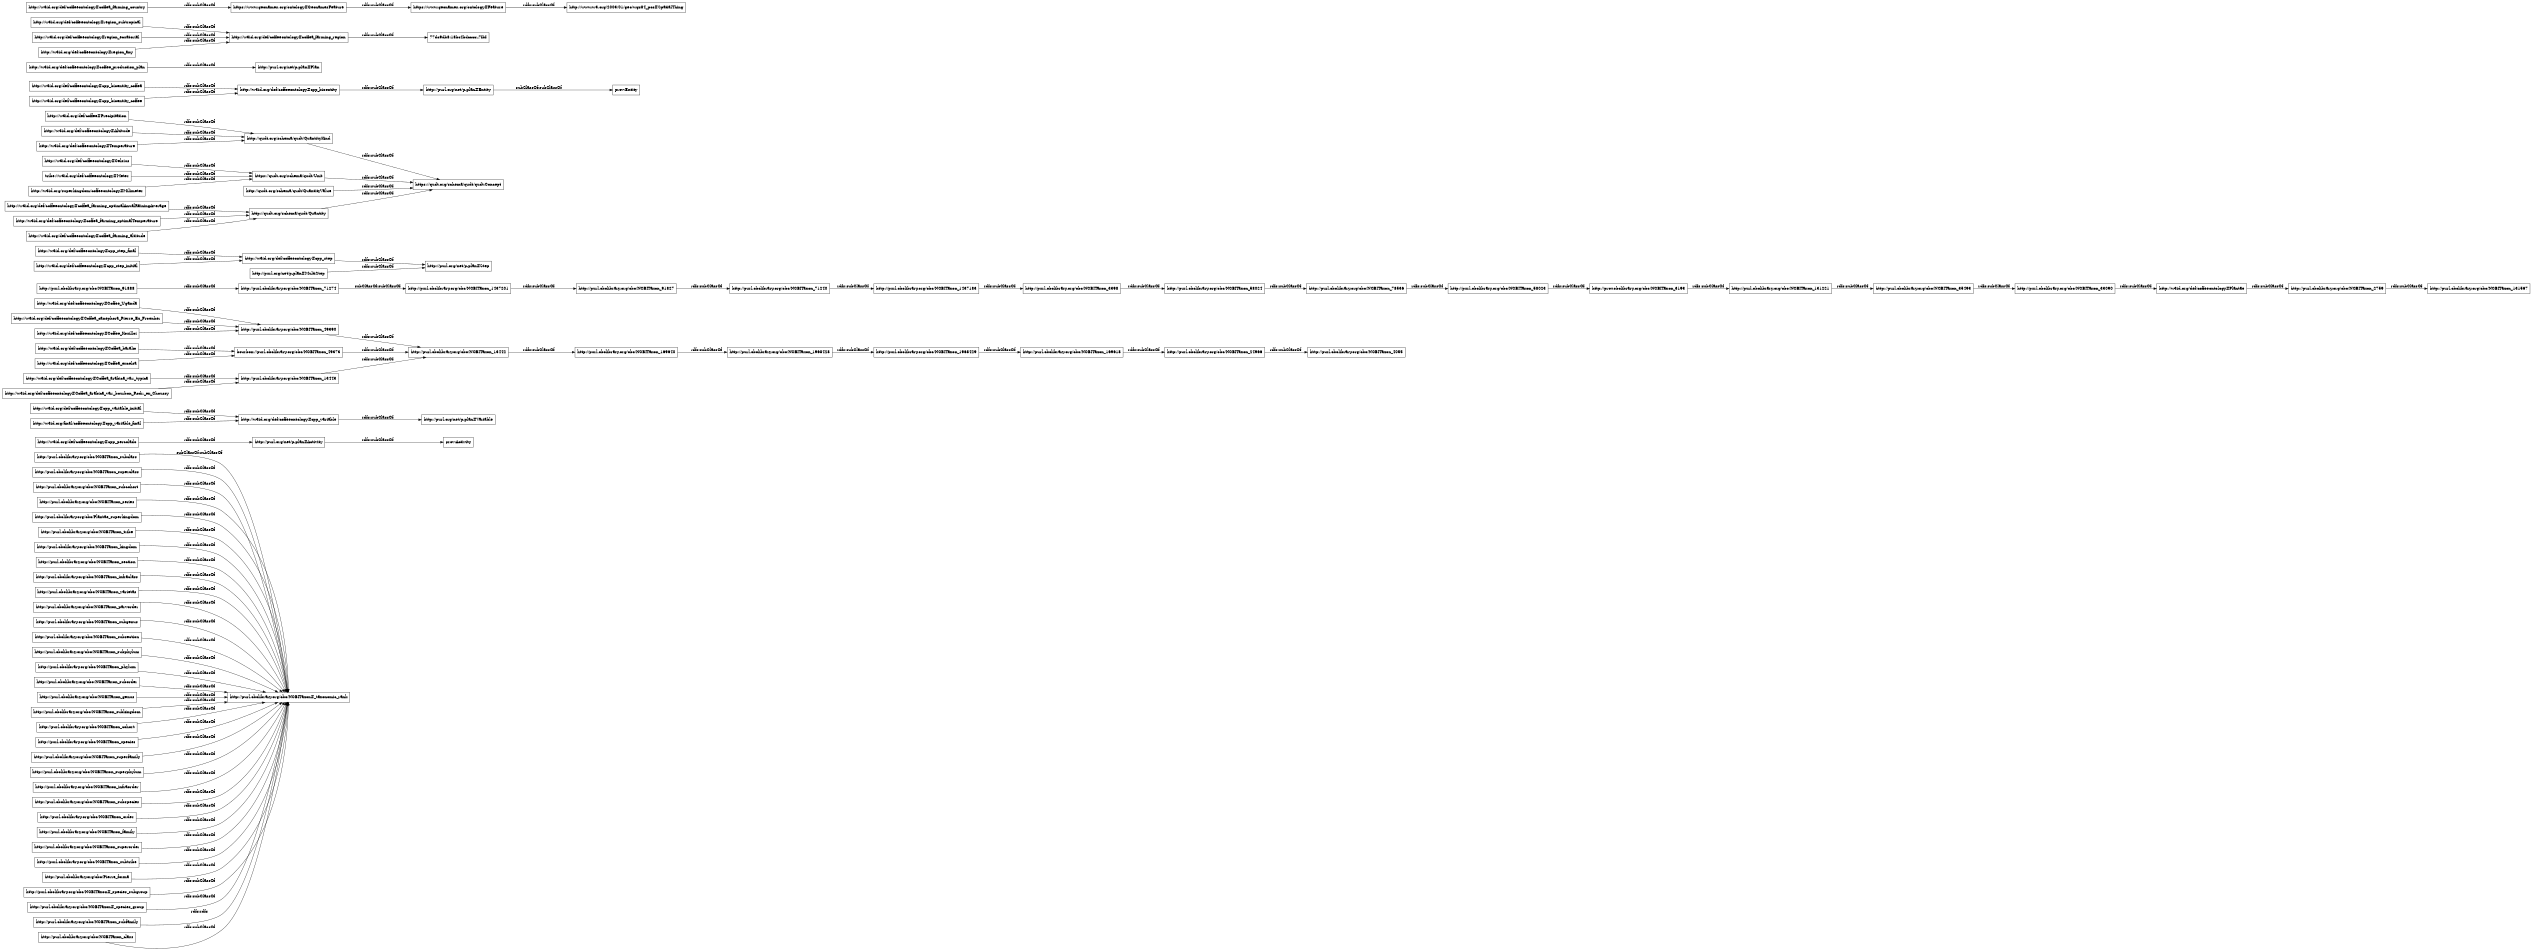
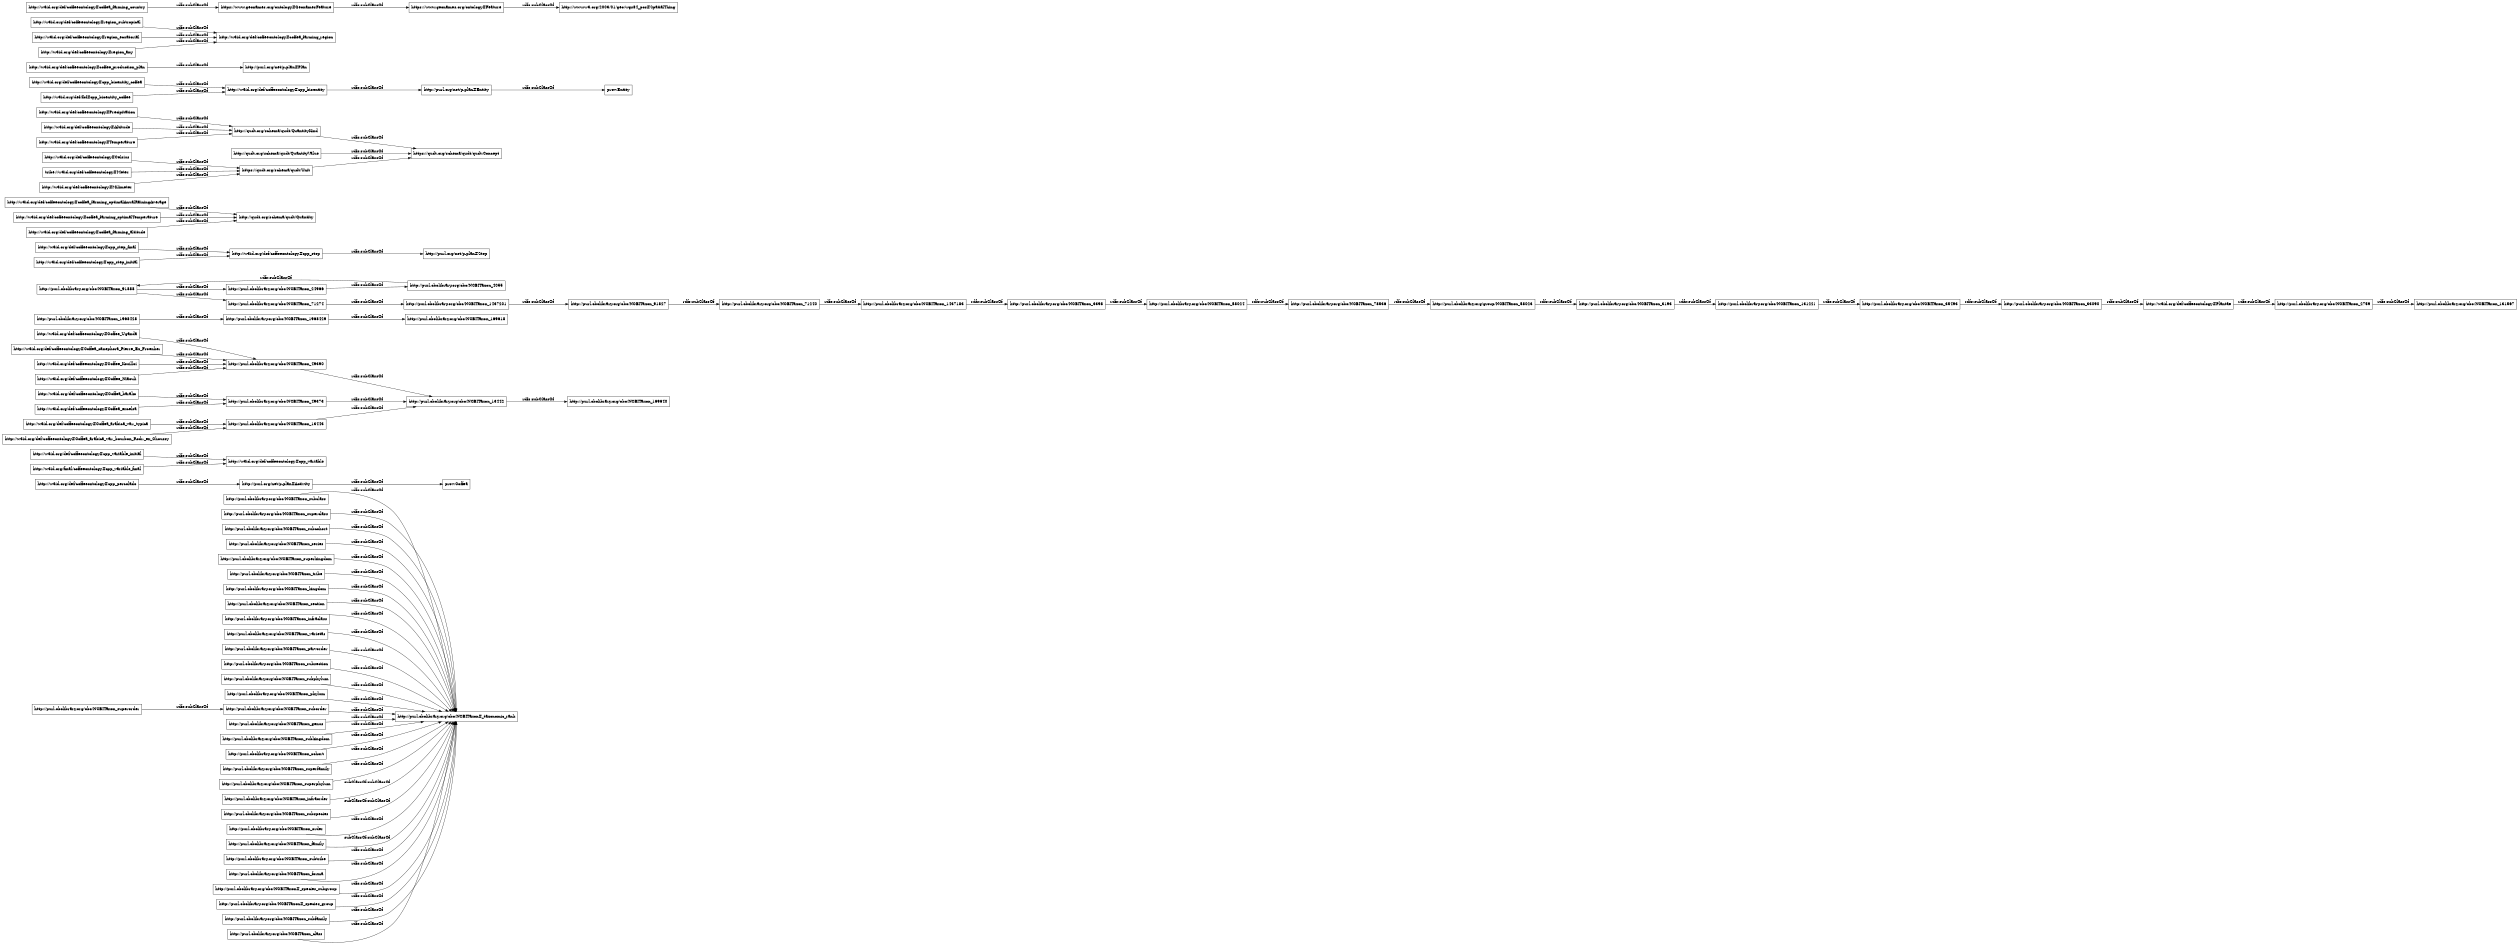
node "77dc9db8:18bc4bdcccc:-7fbf": removed
edge "http://purl.org/net/p-plan#Entity" -> "prov:Entity": label "subClassOf:subClassOf" -> "rdfs:subClassOf"
node "http://w3id.org/def/coffeeontology#cpp_bioentity_coffee": label "http://w3id.org/def/coffeeontology#cpp_bioentity_coffee" -> "http://w3id.org/def/fbf#cpp_bioentity_coffee"
node "http://w3id.org/def/coffee#Precipitation": label "http://w3id.org/def/coffee#Precipitation" -> "http://w3id.org/def/coffeeontology#Precipitation"
node "http://w3id.org/superkingdom/coffeeontology#Milimeter": label "http://w3id.org/superkingdom/coffeeontology#Milimeter" -> "http://w3id.org/def/coffeeontology#Milimeter"
edge "http://qudt.org/schema/qudt/Quantity" -> "https://qudt.org/schema/qudt/qudt:Concept": removed, label "rdfs:subClassOf"
node "http://purl.org/net/p-plan#MultiStep": removed
edge "http://purl.obolibrary.org/obo/NCBITaxon_4055" -> "http://purl.obolibrary.org/obo/NCBITaxon_91888": added, label "rdfs:subClassOf"
edge "http://purl.obolibrary.org/obo/NCBITaxon_71274" -> "http://purl.obolibrary.org/obo/NCBITaxon_1437201": label "subClassOf:subClassOf" -> "rdfs:subClassOf"
node "http://purl.obolibrary.org/obo/NCBITaxon_58023": label "http://purl.obolibrary.org/obo/NCBITaxon_58023" -> "http://purl.obolibrary.org/group/NCBITaxon_58023"
node "http://prov.obolibrary.org/obo/NCBITaxon_3193": label "http://prov.obolibrary.org/obo/NCBITaxon_3193" -> "http://purl.obolibrary.org/obo/NCBITaxon_3193"
node "bourbon://purl.obolibrary.org/obo/NCBITaxon_49373": label "bourbon://purl.obolibrary.org/obo/NCBITaxon_49373" -> "http://purl.obolibrary.org/obo/NCBITaxon_49373"
edge "http://purl.obolibrary.org/obo/NCBITaxon_169640" -> "http://purl.obolibrary.org/obo/NCBITaxon_1968428": removed, label "rdfs:subClassOf"
edge "http://purl.obolibrary.org/obo/NCBITaxon_169618" -> "http://purl.obolibrary.org/obo/NCBITaxon_24966": now "http://purl.obolibrary.org/obo/NCBITaxon_91888" -> "http://purl.obolibrary.org/obo/NCBITaxon_24966"
node "http://w3id.org/def/coffeeontology#Coffee_Niaouli": added
node "http://purl.org/net/p-plan#Variable": removed
node "prov:Activity": label "prov:Activity" -> "prov:Coffea"
edge "http://purl.obolibrary.org/obo/NCBITaxon_subclass" -> "http://purl.obolibrary.org/obo/NCBITaxon#_taxonomic_rank": label "subClassOf:subClassOf" -> "rdfs:subClassOf"
node "http://purl.obolibrary.org/obo/Plantae_superkingdom": label "http://purl.obolibrary.org/obo/Plantae_superkingdom" -> "http://purl.obolibrary.org/obo/NCBITaxon_superkingdom"
node "http://purl.obolibrary.org/obo/NCBITaxon_subgenus": removed
node "http://purl.obolibrary.org/obo/NCBITaxon_species": removed
edge "http://purl.obolibrary.org/obo/NCBITaxon_infraorder" -> "http://purl.obolibrary.org/obo/NCBITaxon#_taxonomic_rank": label "rdfs:subClassOf" -> "subClassOf:subClassOf"
edge "http://purl.obolibrary.org/obo/NCBITaxon_subspecies" -> "http://purl.obolibrary.org/obo/NCBITaxon#_taxonomic_rank": label "rdfs:subClassOf" -> "subClassOf:subClassOf"
edge "http://purl.obolibrary.org/obo/NCBITaxon_superorder" -> "http://purl.obolibrary.org/obo/NCBITaxon#_taxonomic_rank": now "http://purl.obolibrary.org/obo/NCBITaxon_superorder" -> "http://purl.obolibrary.org/obo/NCBITaxon_suborder"
edge "http://purl.obolibrary.org/obo/NCBITaxon_family" -> "http://purl.obolibrary.org/obo/NCBITaxon#_taxonomic_rank": label "rdfs:subClassOf" -> "subClassOf:subClassOf"
node "http://purl.obolibrary.org/obo/Pierre_forma": label "http://purl.obolibrary.org/obo/Pierre_forma" -> "http://purl.obolibrary.org/obo/NCBITaxon_forma"
edge "http://purl.obolibrary.org/obo/NCBITaxon_subfamily" -> "http://purl.obolibrary.org/obo/NCBITaxon#_taxonomic_rank": label "rdfs:rdfs" -> "rdfs:subClassOf"
